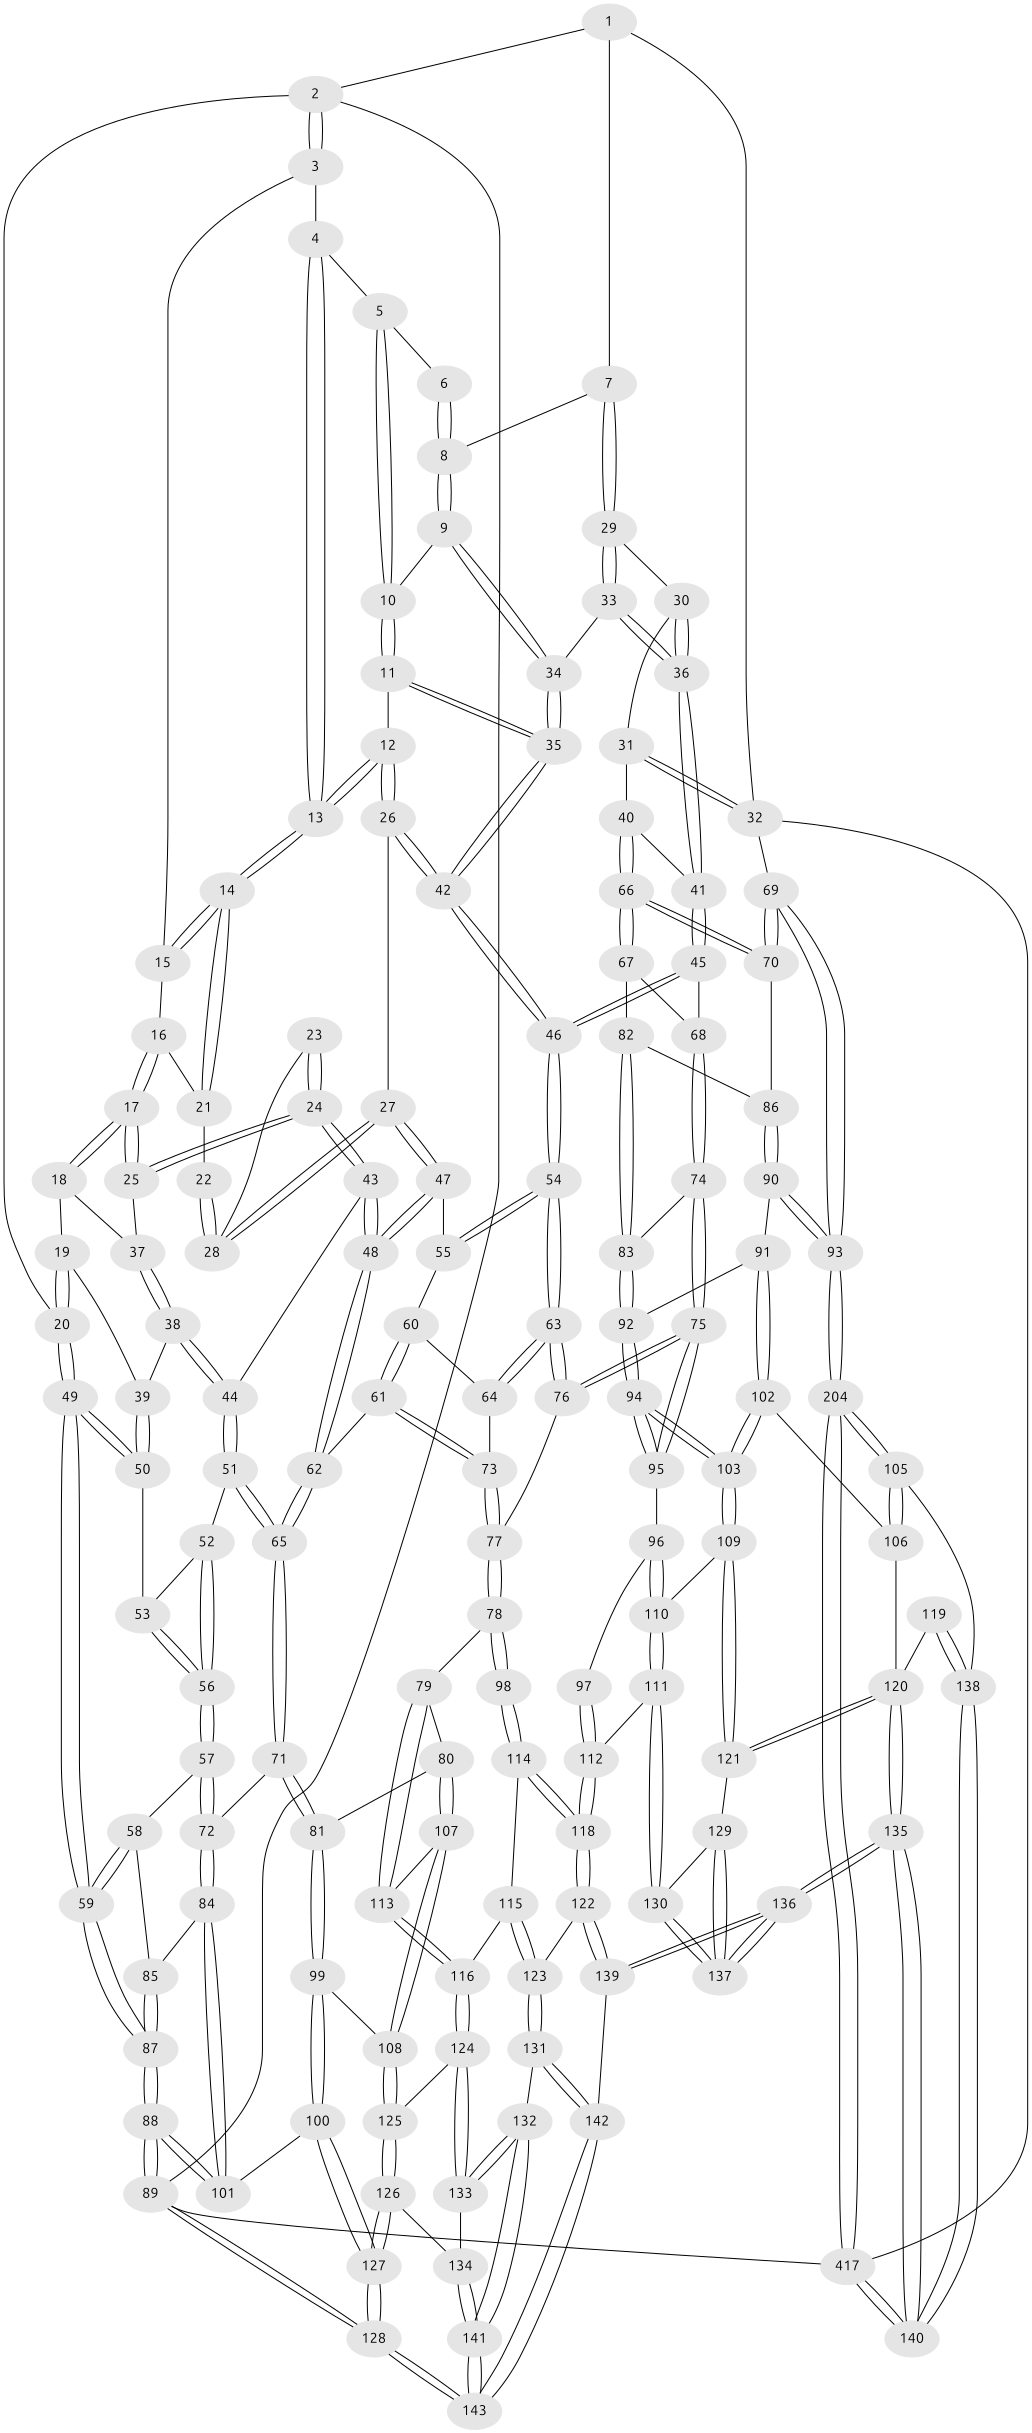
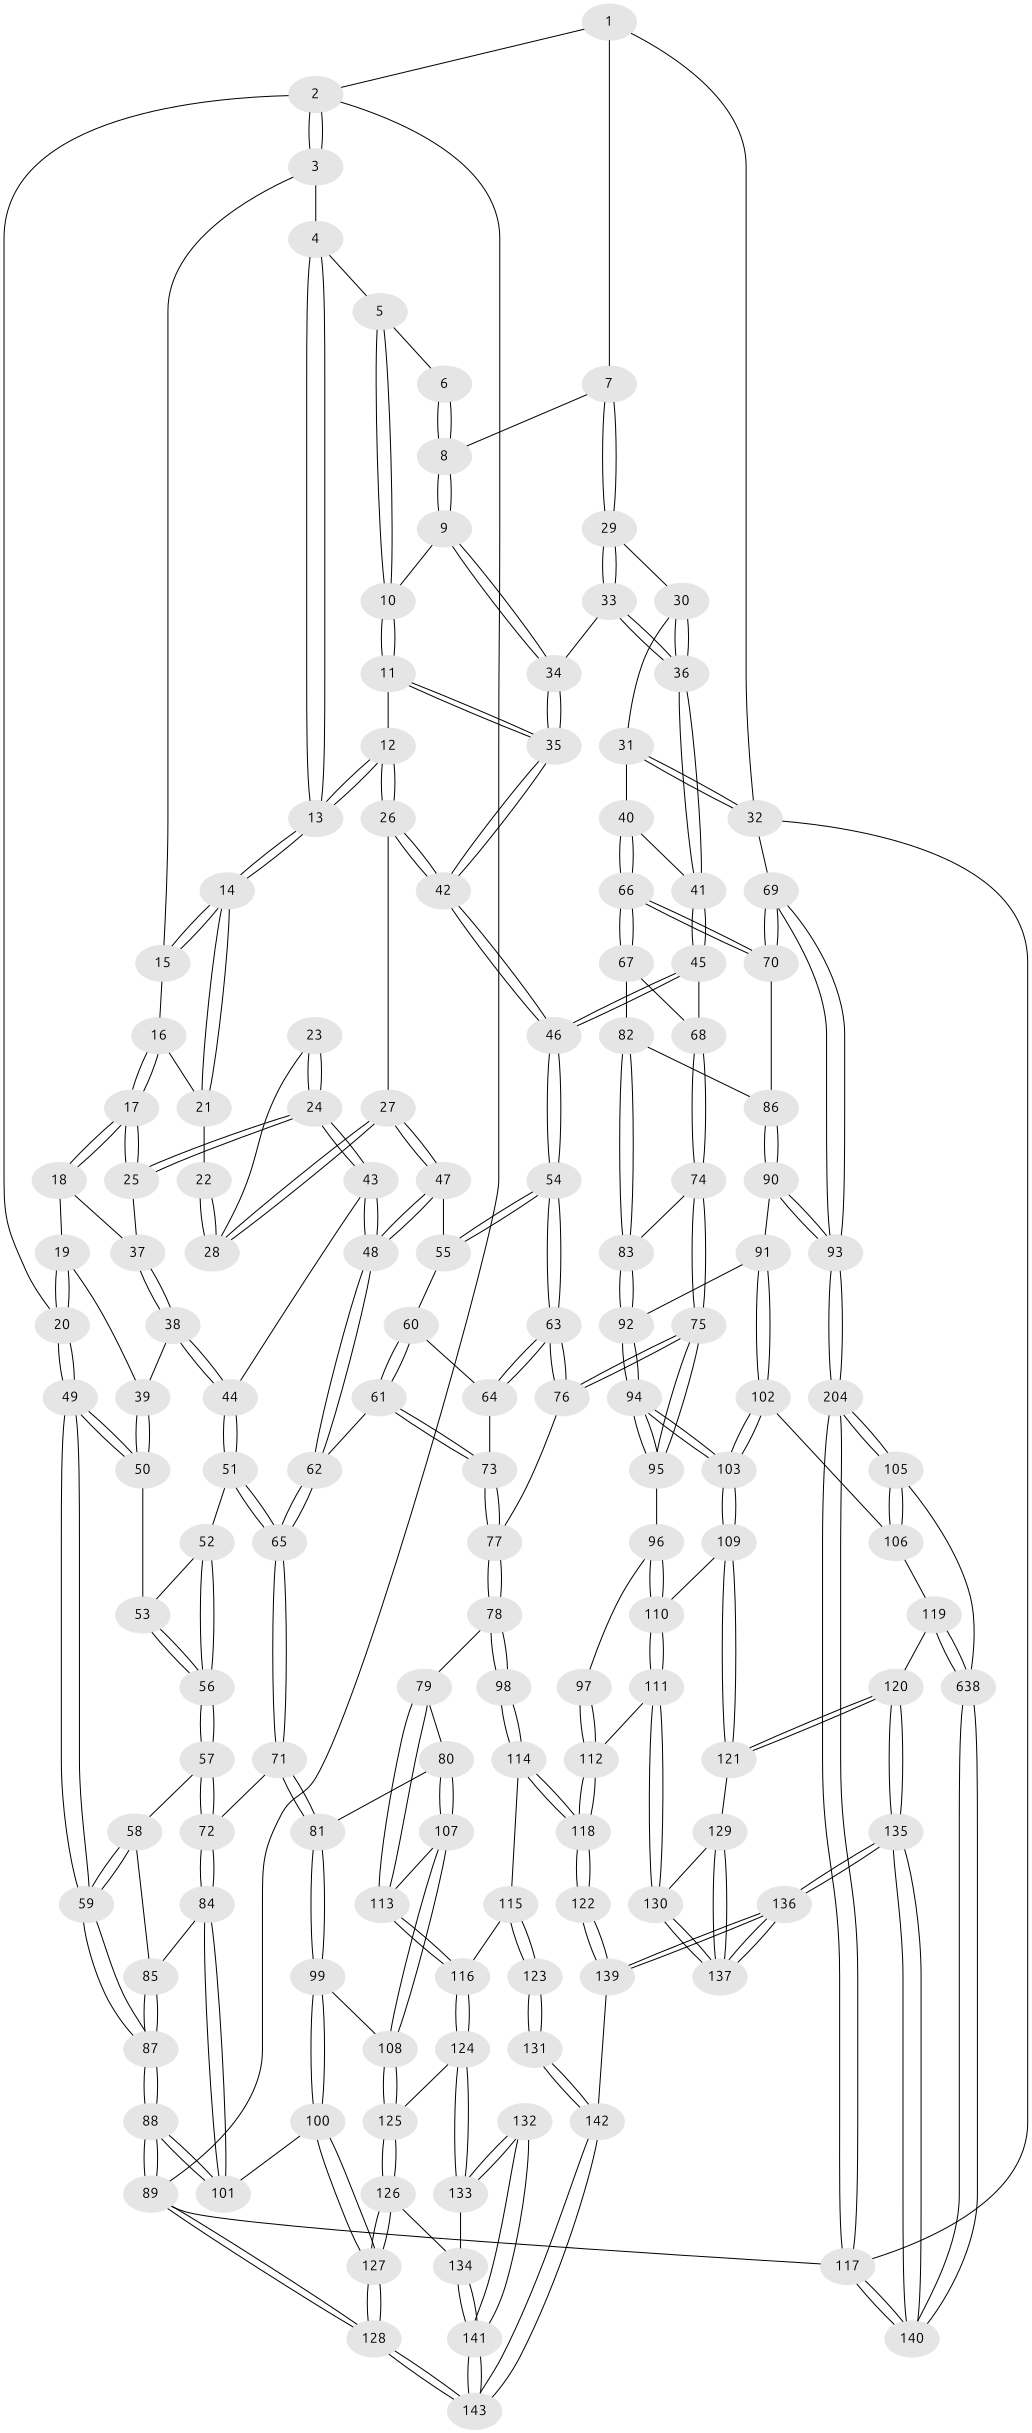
edge "106" -- "120": now "106" -- "119"
node "138": label "138" -> "638"
edge "122" -- "123": removed
edge "131" -- "132": removed
node "417": label "417" -> "117"
